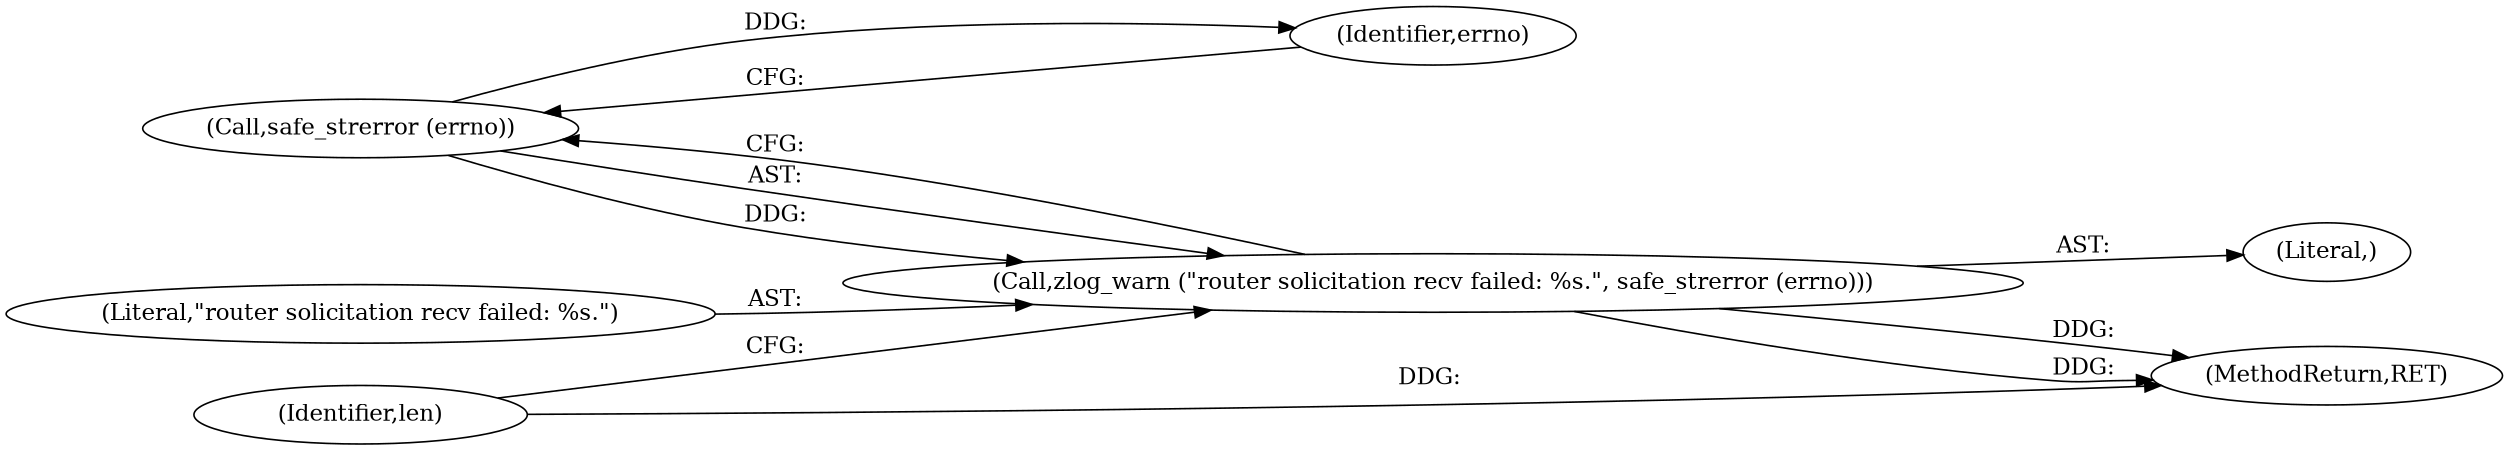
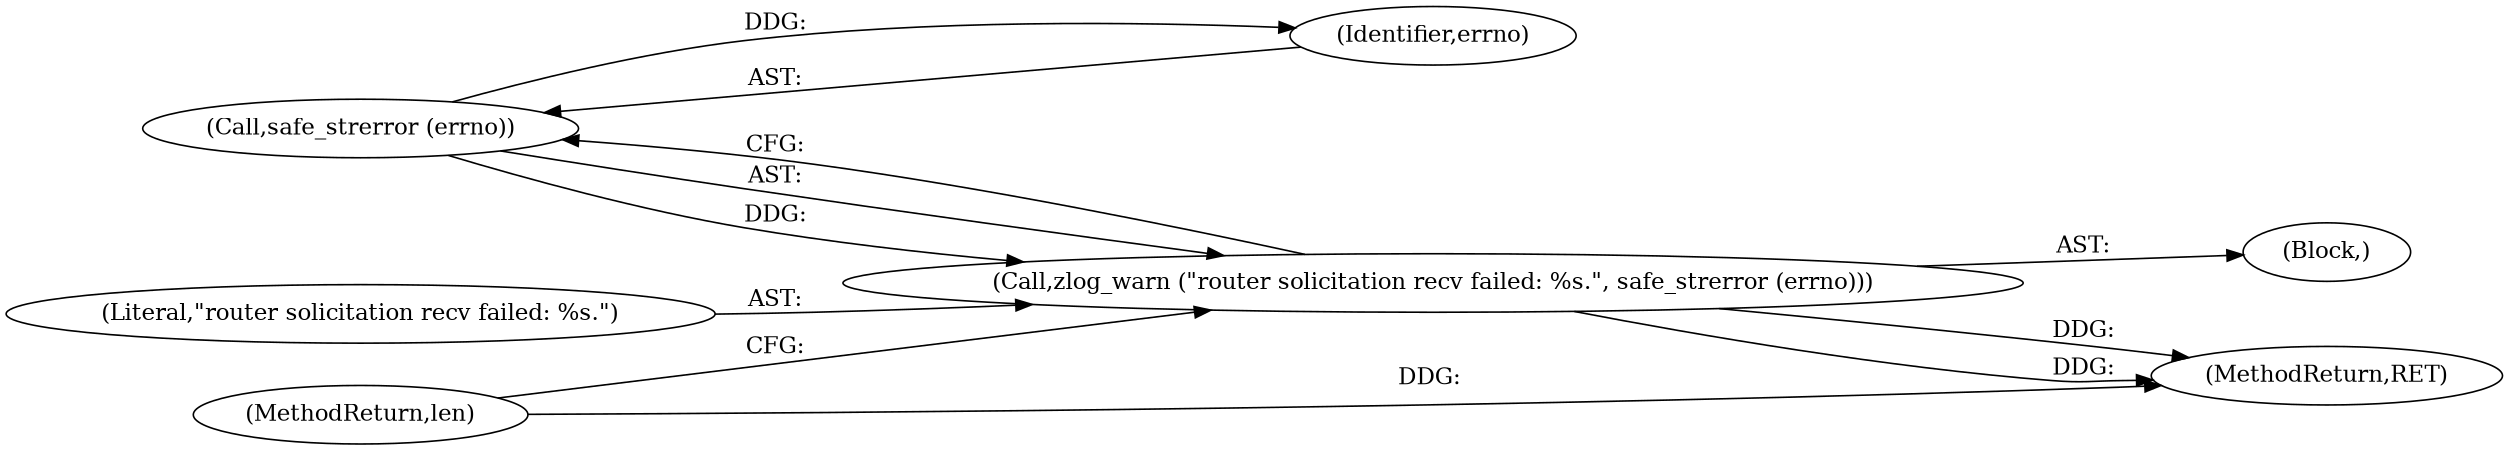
edge "(Identifier,errno)" -> "(Call,safe_strerror (errno))": label "CFG: " -> "AST: "
node "(Literal,)": label "(Literal,)" -> "(Block,)"
node "(Identifier,len)": label "(Identifier,len)" -> "(MethodReturn,len)"
